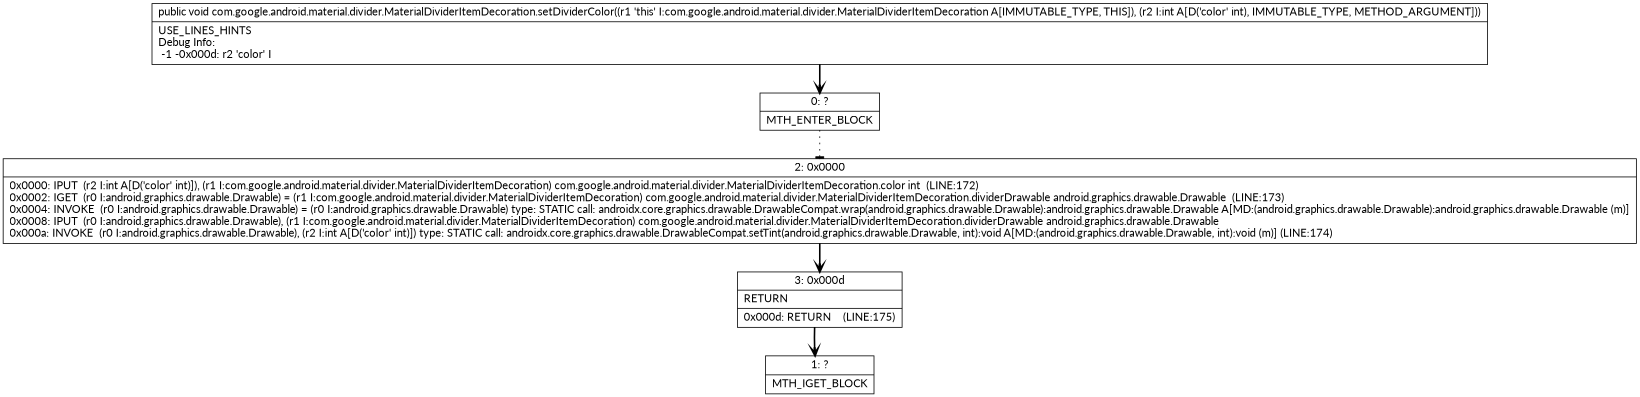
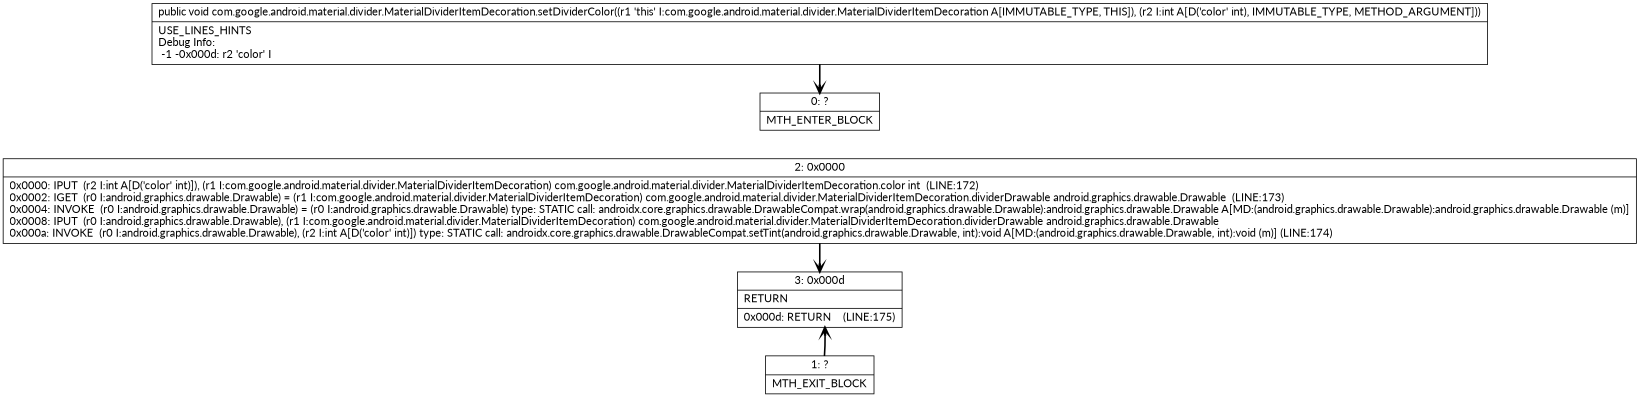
edge "0: ?" -> "2: 0x0000": removed
edge "3: 0x000d" -> "1: ?": reversed
node "1: ?": text "MTH_IGET_BLOCK" -> "MTH_EXIT_BLOCK"
